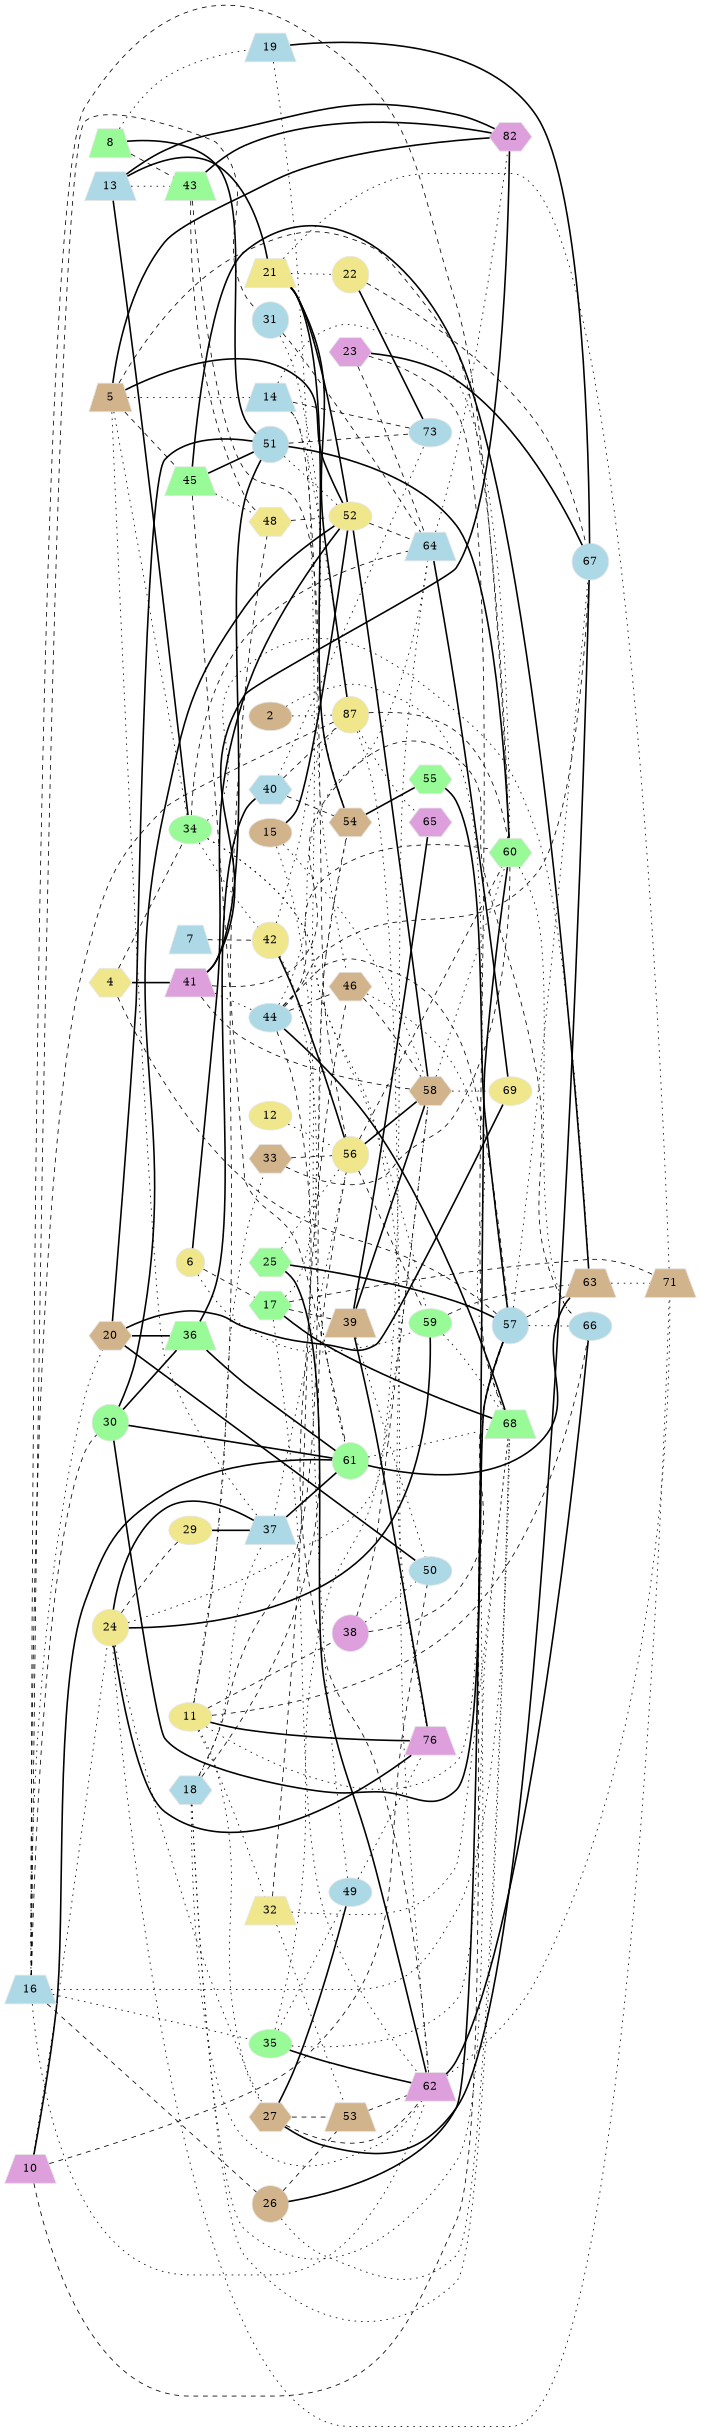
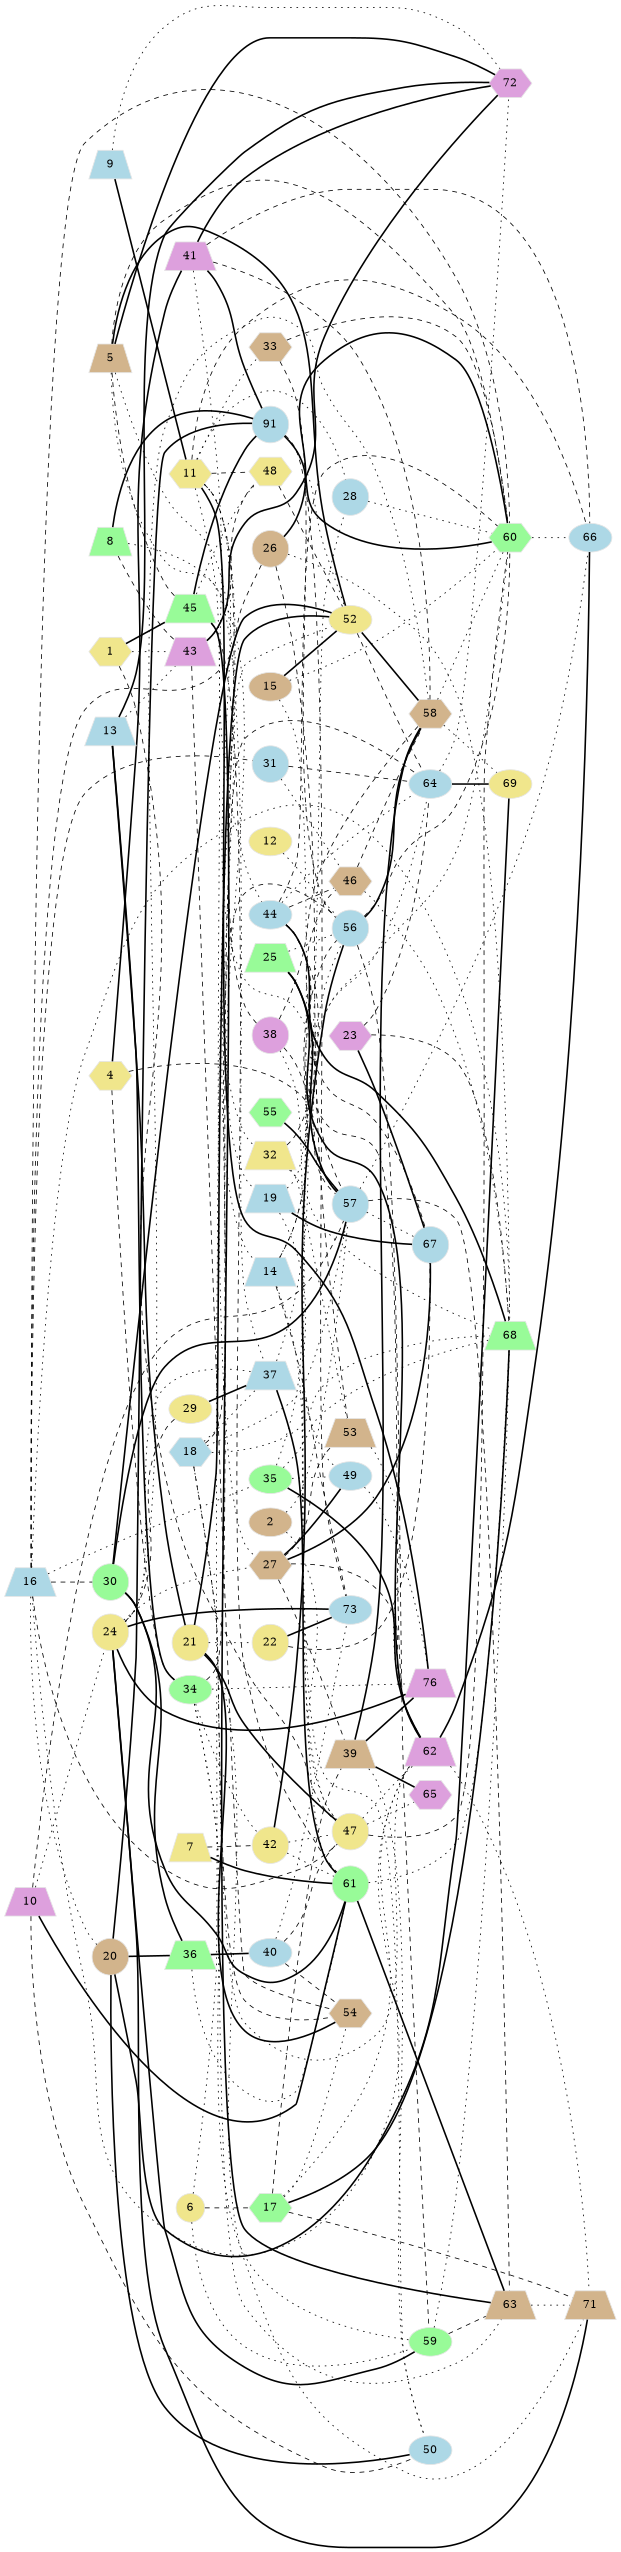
node "82": label "82" -> "72"
node "9": added
node "43": fillcolor palegreen -> plum
node "21": shape trapezium -> circle
node "51": label "51" -> "91"
node "28": added
node "64": shape trapezium -> ellipse
edge "5" -- "34": removed
node "1": added
node "87": label "87" -> "47"
node "40": shape hexagon -> ellipse
edge "55" -- "54": removed
node "7": fillcolor lightblue -> khaki
edge "15" -- "58": now "15" -- "60"
edge "52" -- "6": style bold -> dotted
node "56": fillcolor khaki -> lightblue
node "25": shape hexagon -> trapezium
node "20": shape hexagon -> circle
edge "36" -- "61": style bold -> dotted
edge "37" -- "24": style bold -> dotted
edge "73" -- "24": added
edge "27" -- "39": added
node "11": shape ellipse -> hexagon
edge "7" -- "61": added
edge "62" -- "53": style dashed -> dotted
edge "71" -- "24": style dotted -> bold
